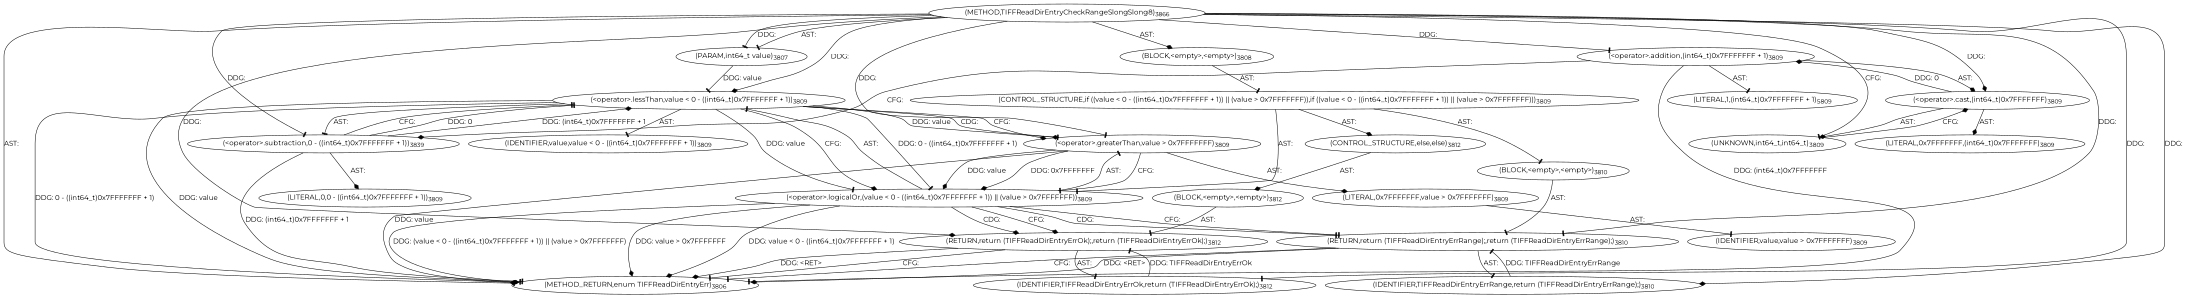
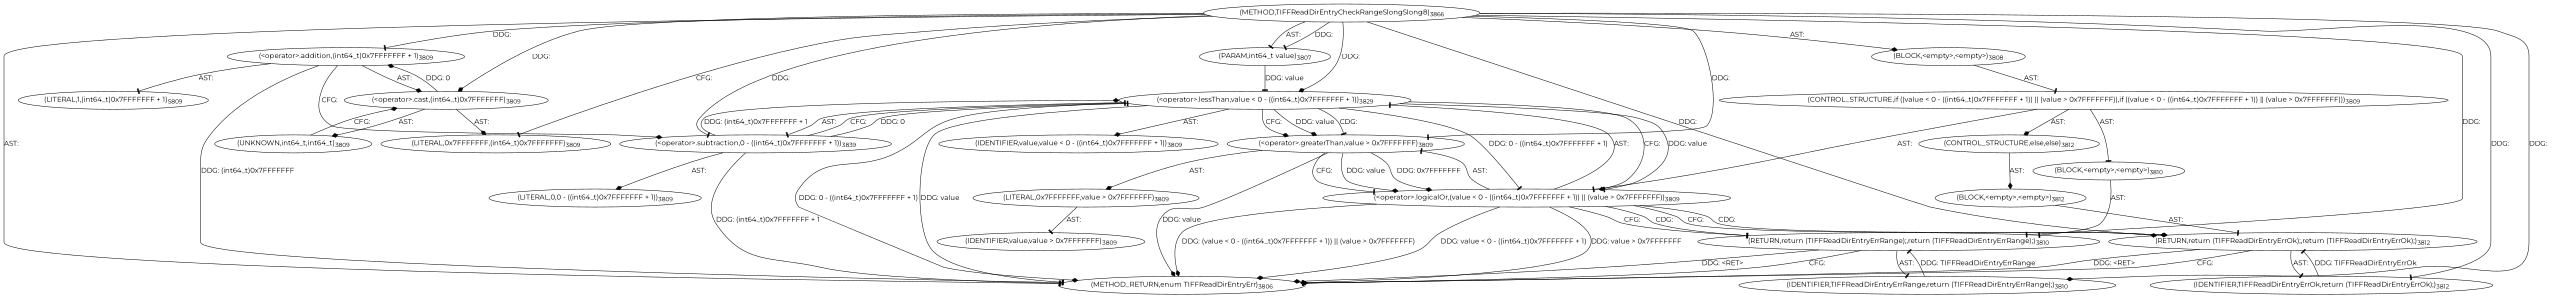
edge "(METHOD,TIFFReadDirEntryCheckRangeSlongSlong8)" -> "(UNKNOWN,int64_t,int64_t)": now "(METHOD,TIFFReadDirEntryCheckRangeSlongSlong8)" -> "(LITERAL,0x7FFFFFFF,(int64_t)0x7FFFFFFF)"
node "(<operator>.lessThan,value < 0 - ((int64_t)0x7FFFFFFF + 1))": text "3809" -> "3829"
edge "(<operator>.lessThan,value < 0 - ((int64_t)0x7FFFFFFF + 1))" -> "(IDENTIFIER,value,value < 0 - ((int64_t)0x7FFFFFFF + 1))": arrowhead tee -> diamond
